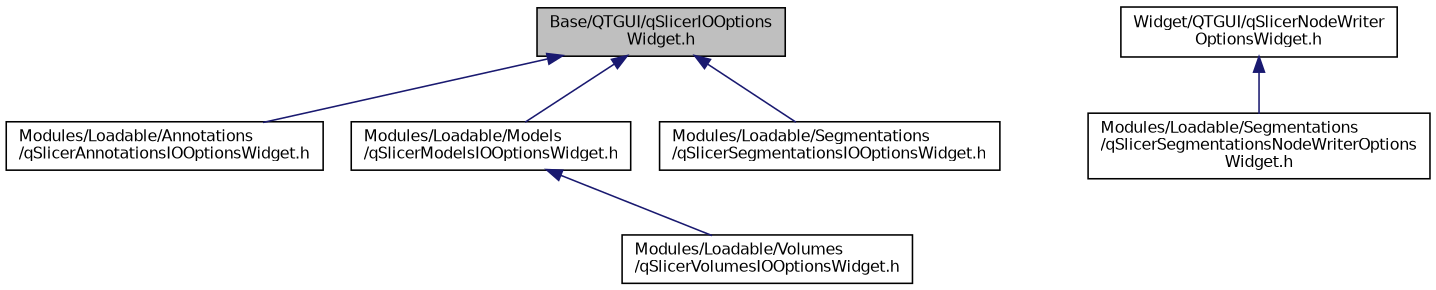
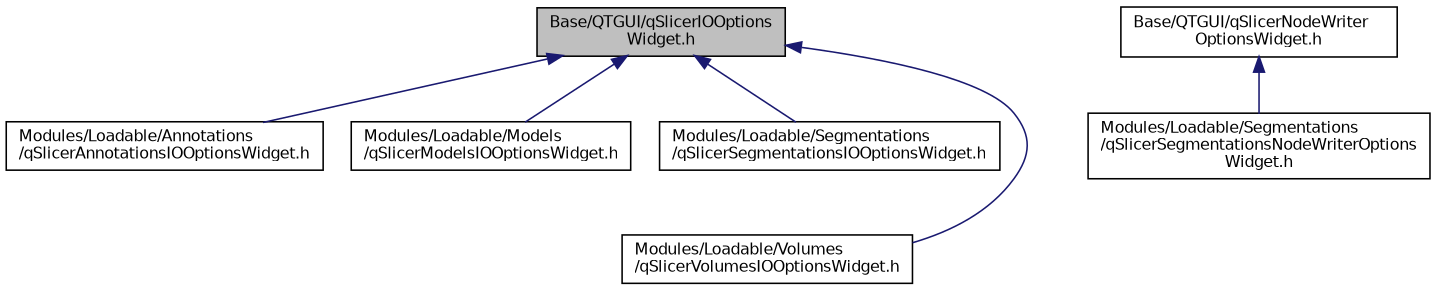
node "Widget/QTGUI/qSlicerNodeWriter OptionsWidget.h": label "Widget/QTGUI/qSlicerNodeWriter OptionsWidget.h" -> "Base/QTGUI/qSlicerNodeWriter OptionsWidget.h"
edge "Modules/Loadable/Volumes /qSlicerVolumesIOOptionsWidget.h" -> "Modules/Loadable/Models /qSlicerModelsIOOptionsWidget.h": now "Modules/Loadable/Volumes /qSlicerVolumesIOOptionsWidget.h" -> "Base/QTGUI/qSlicerIOOptions Widget.h"
